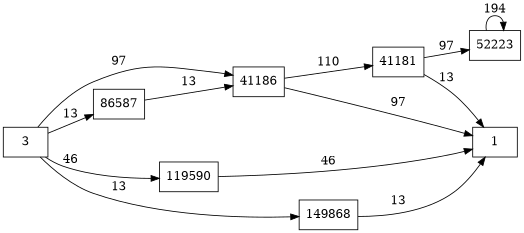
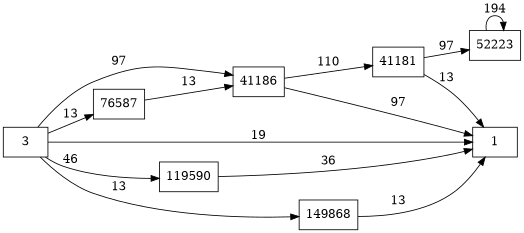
node "86587": label "86587" -> "76587"
edge "3" -> "1": added, label "19"
edge "119590" -> "1": label "46" -> "36"
